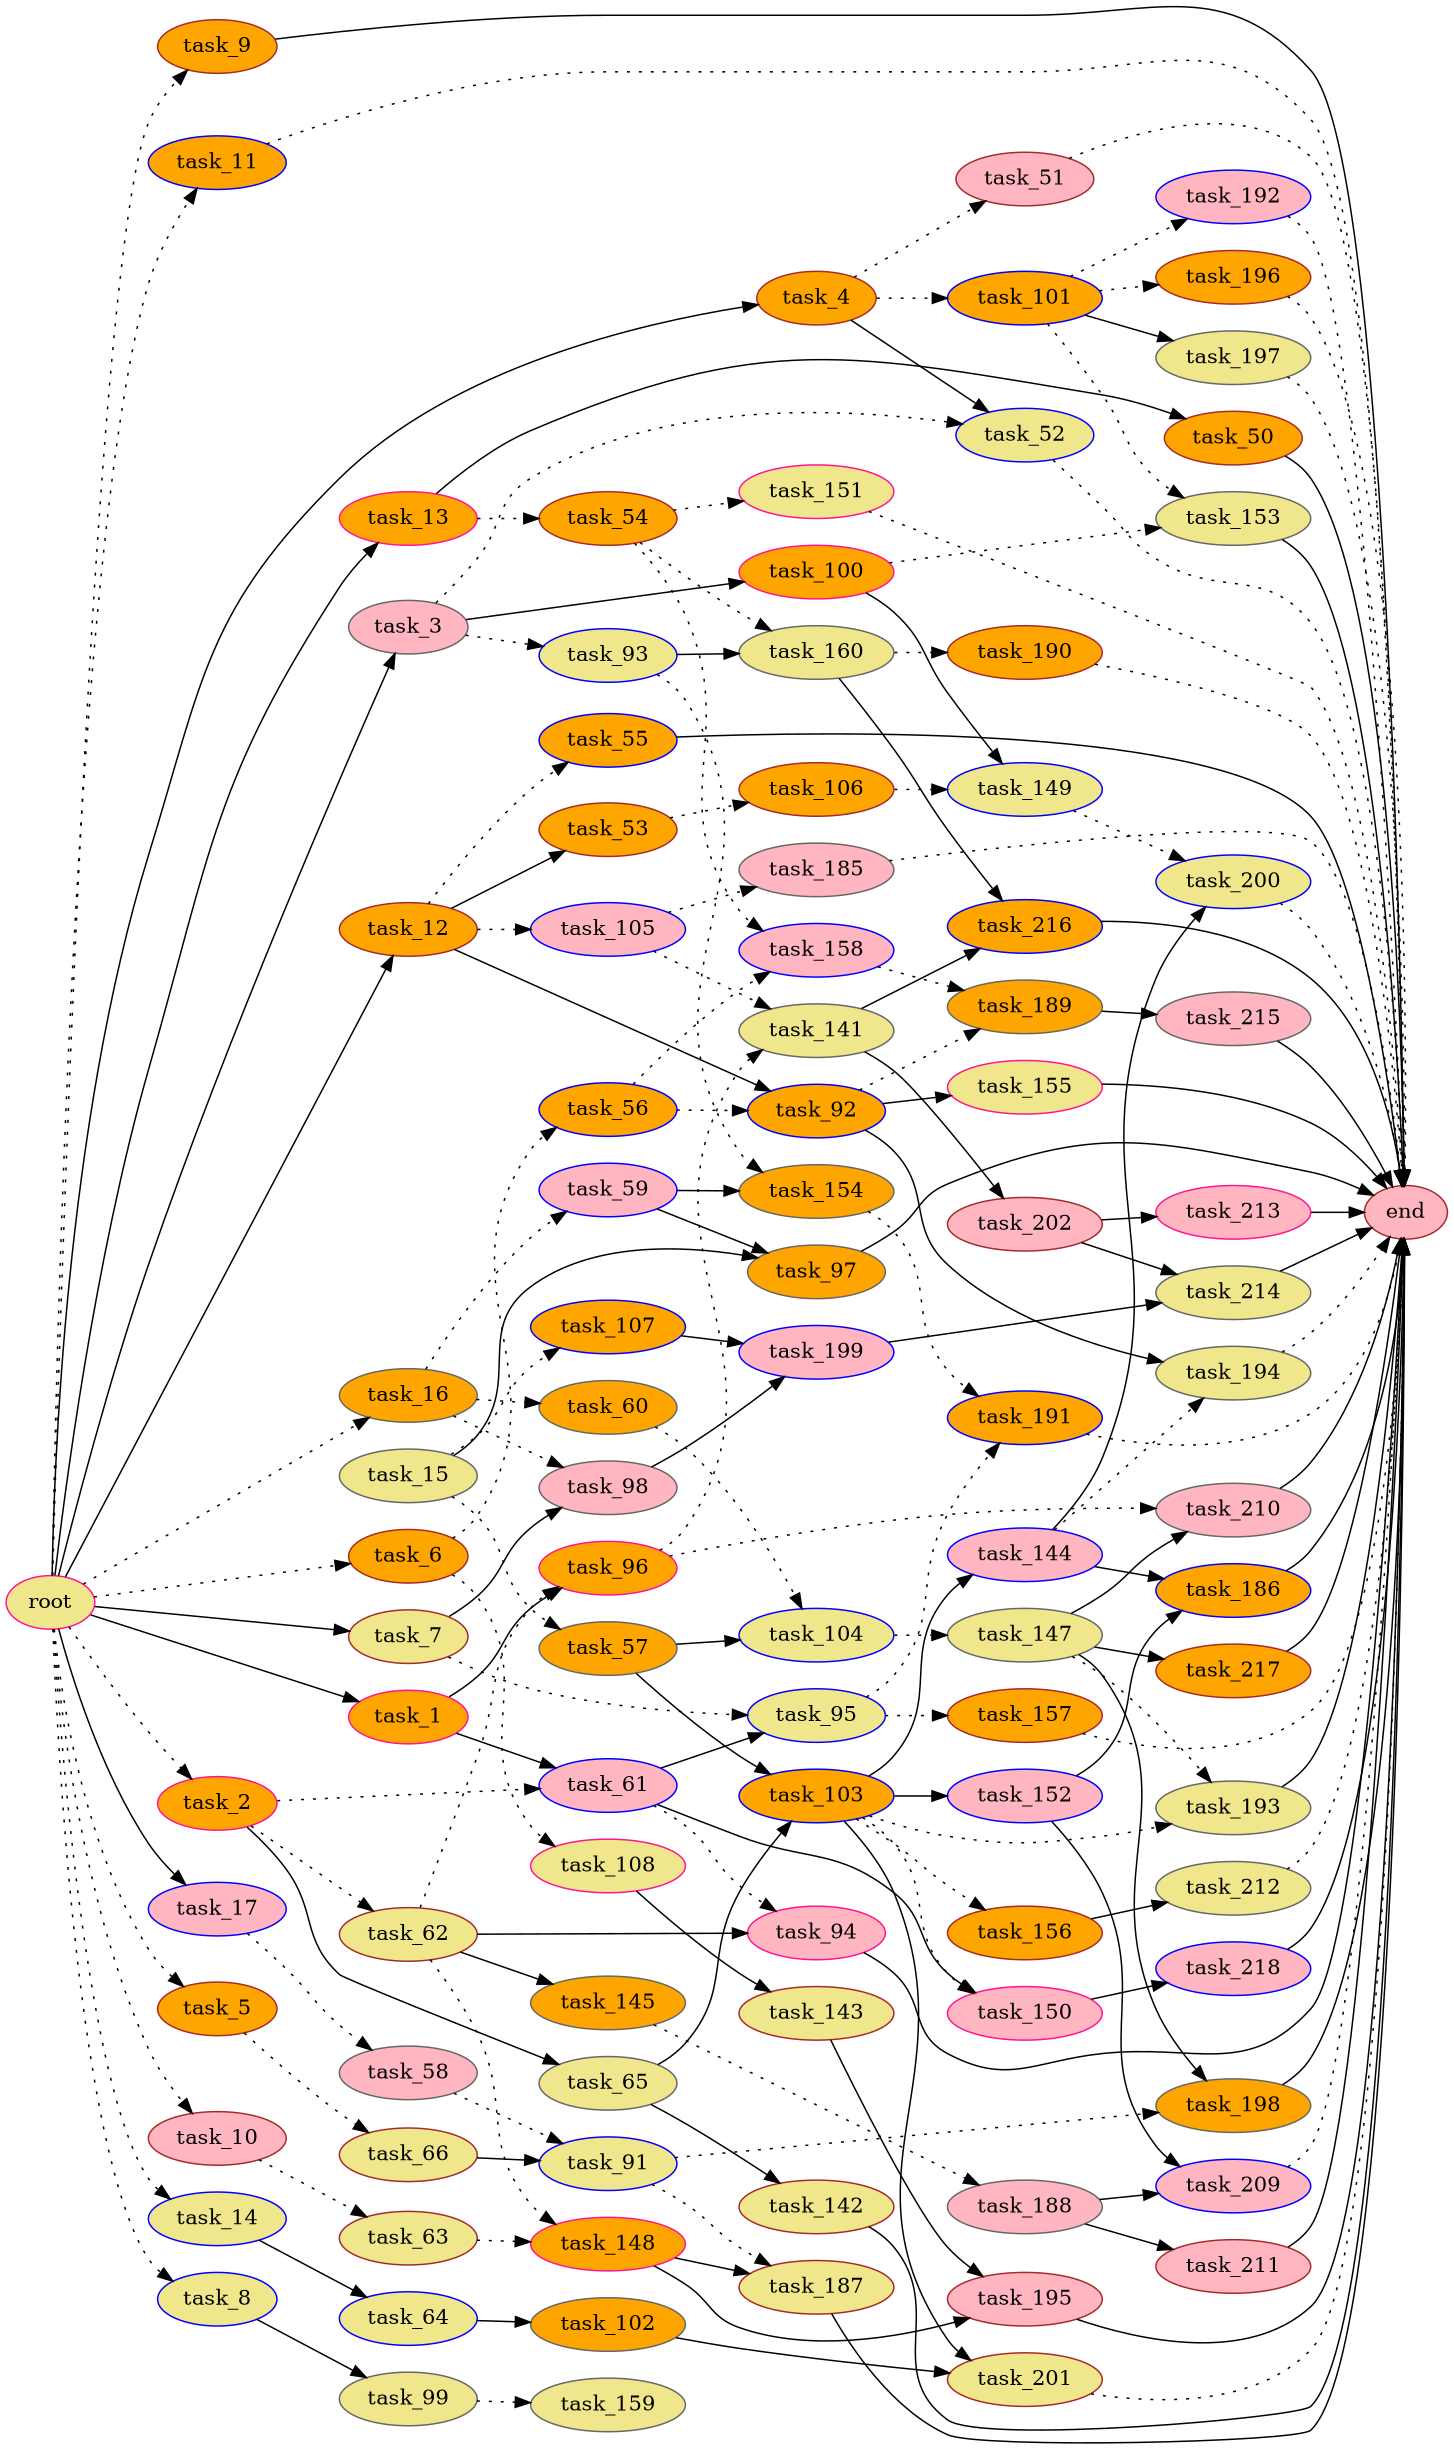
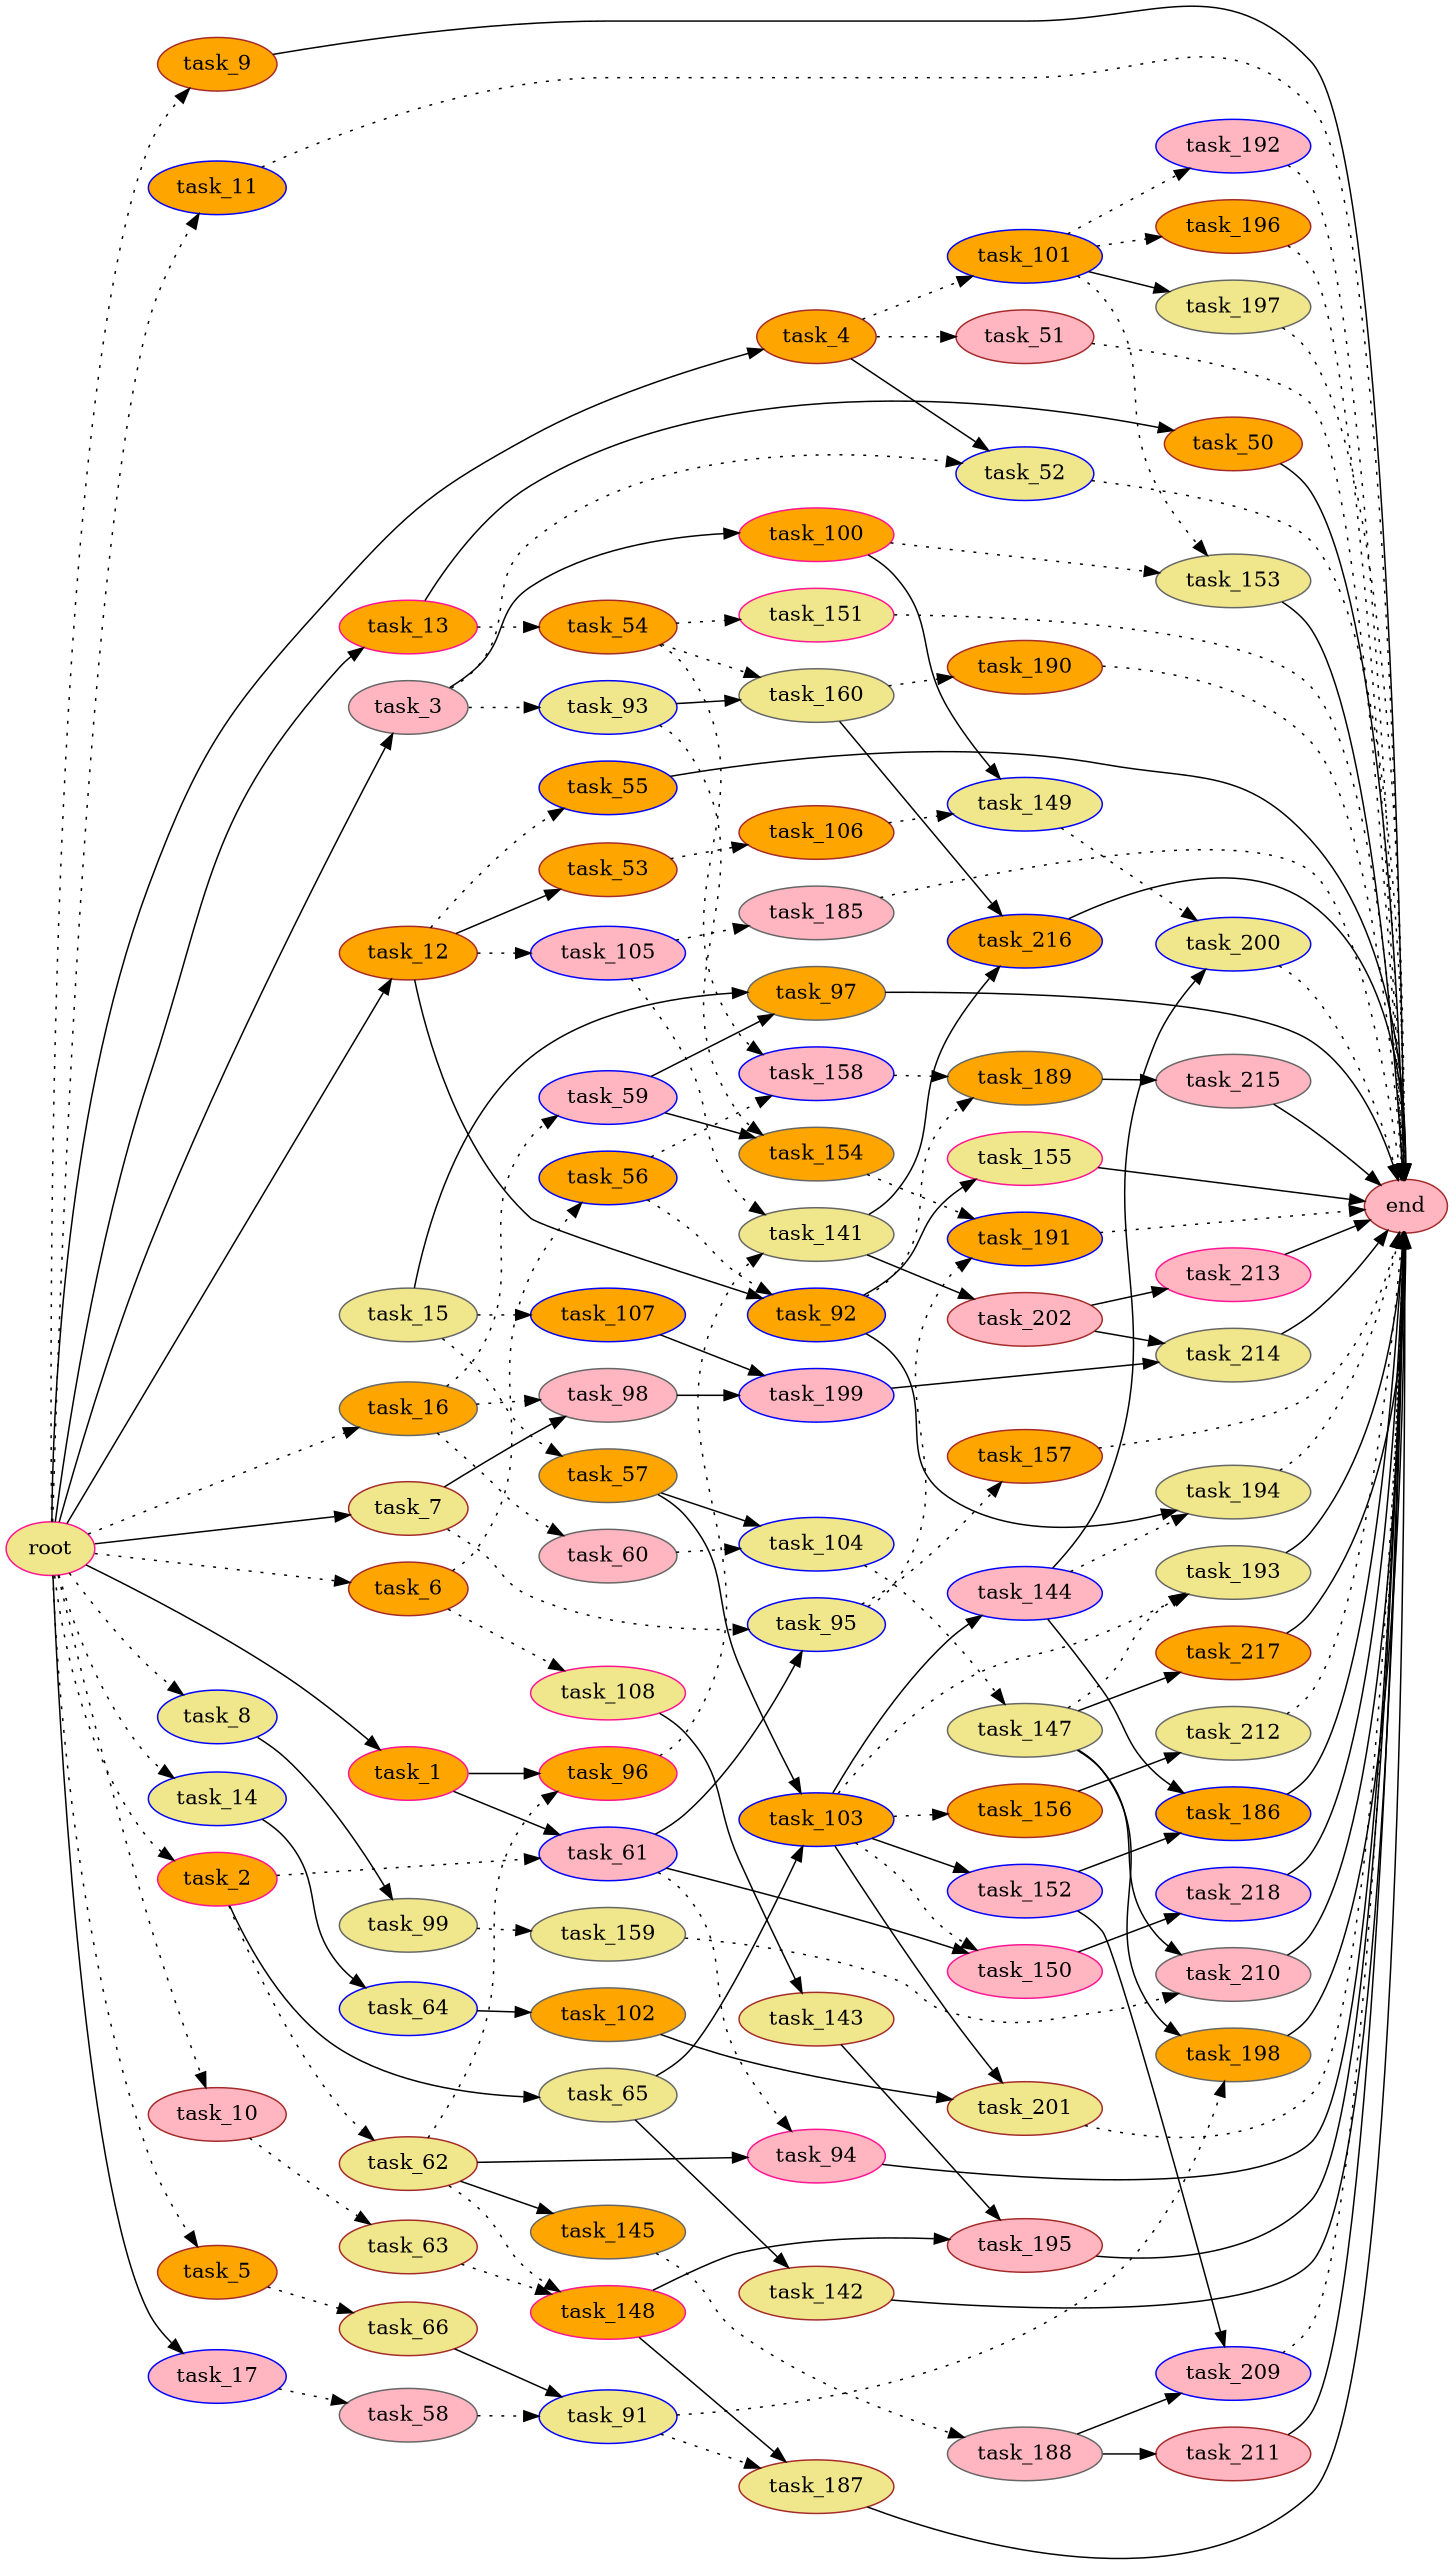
node "task_60": fillcolor orange -> lightpink
edge "task_96" -> "task_210": now "task_159" -> "task_210"
